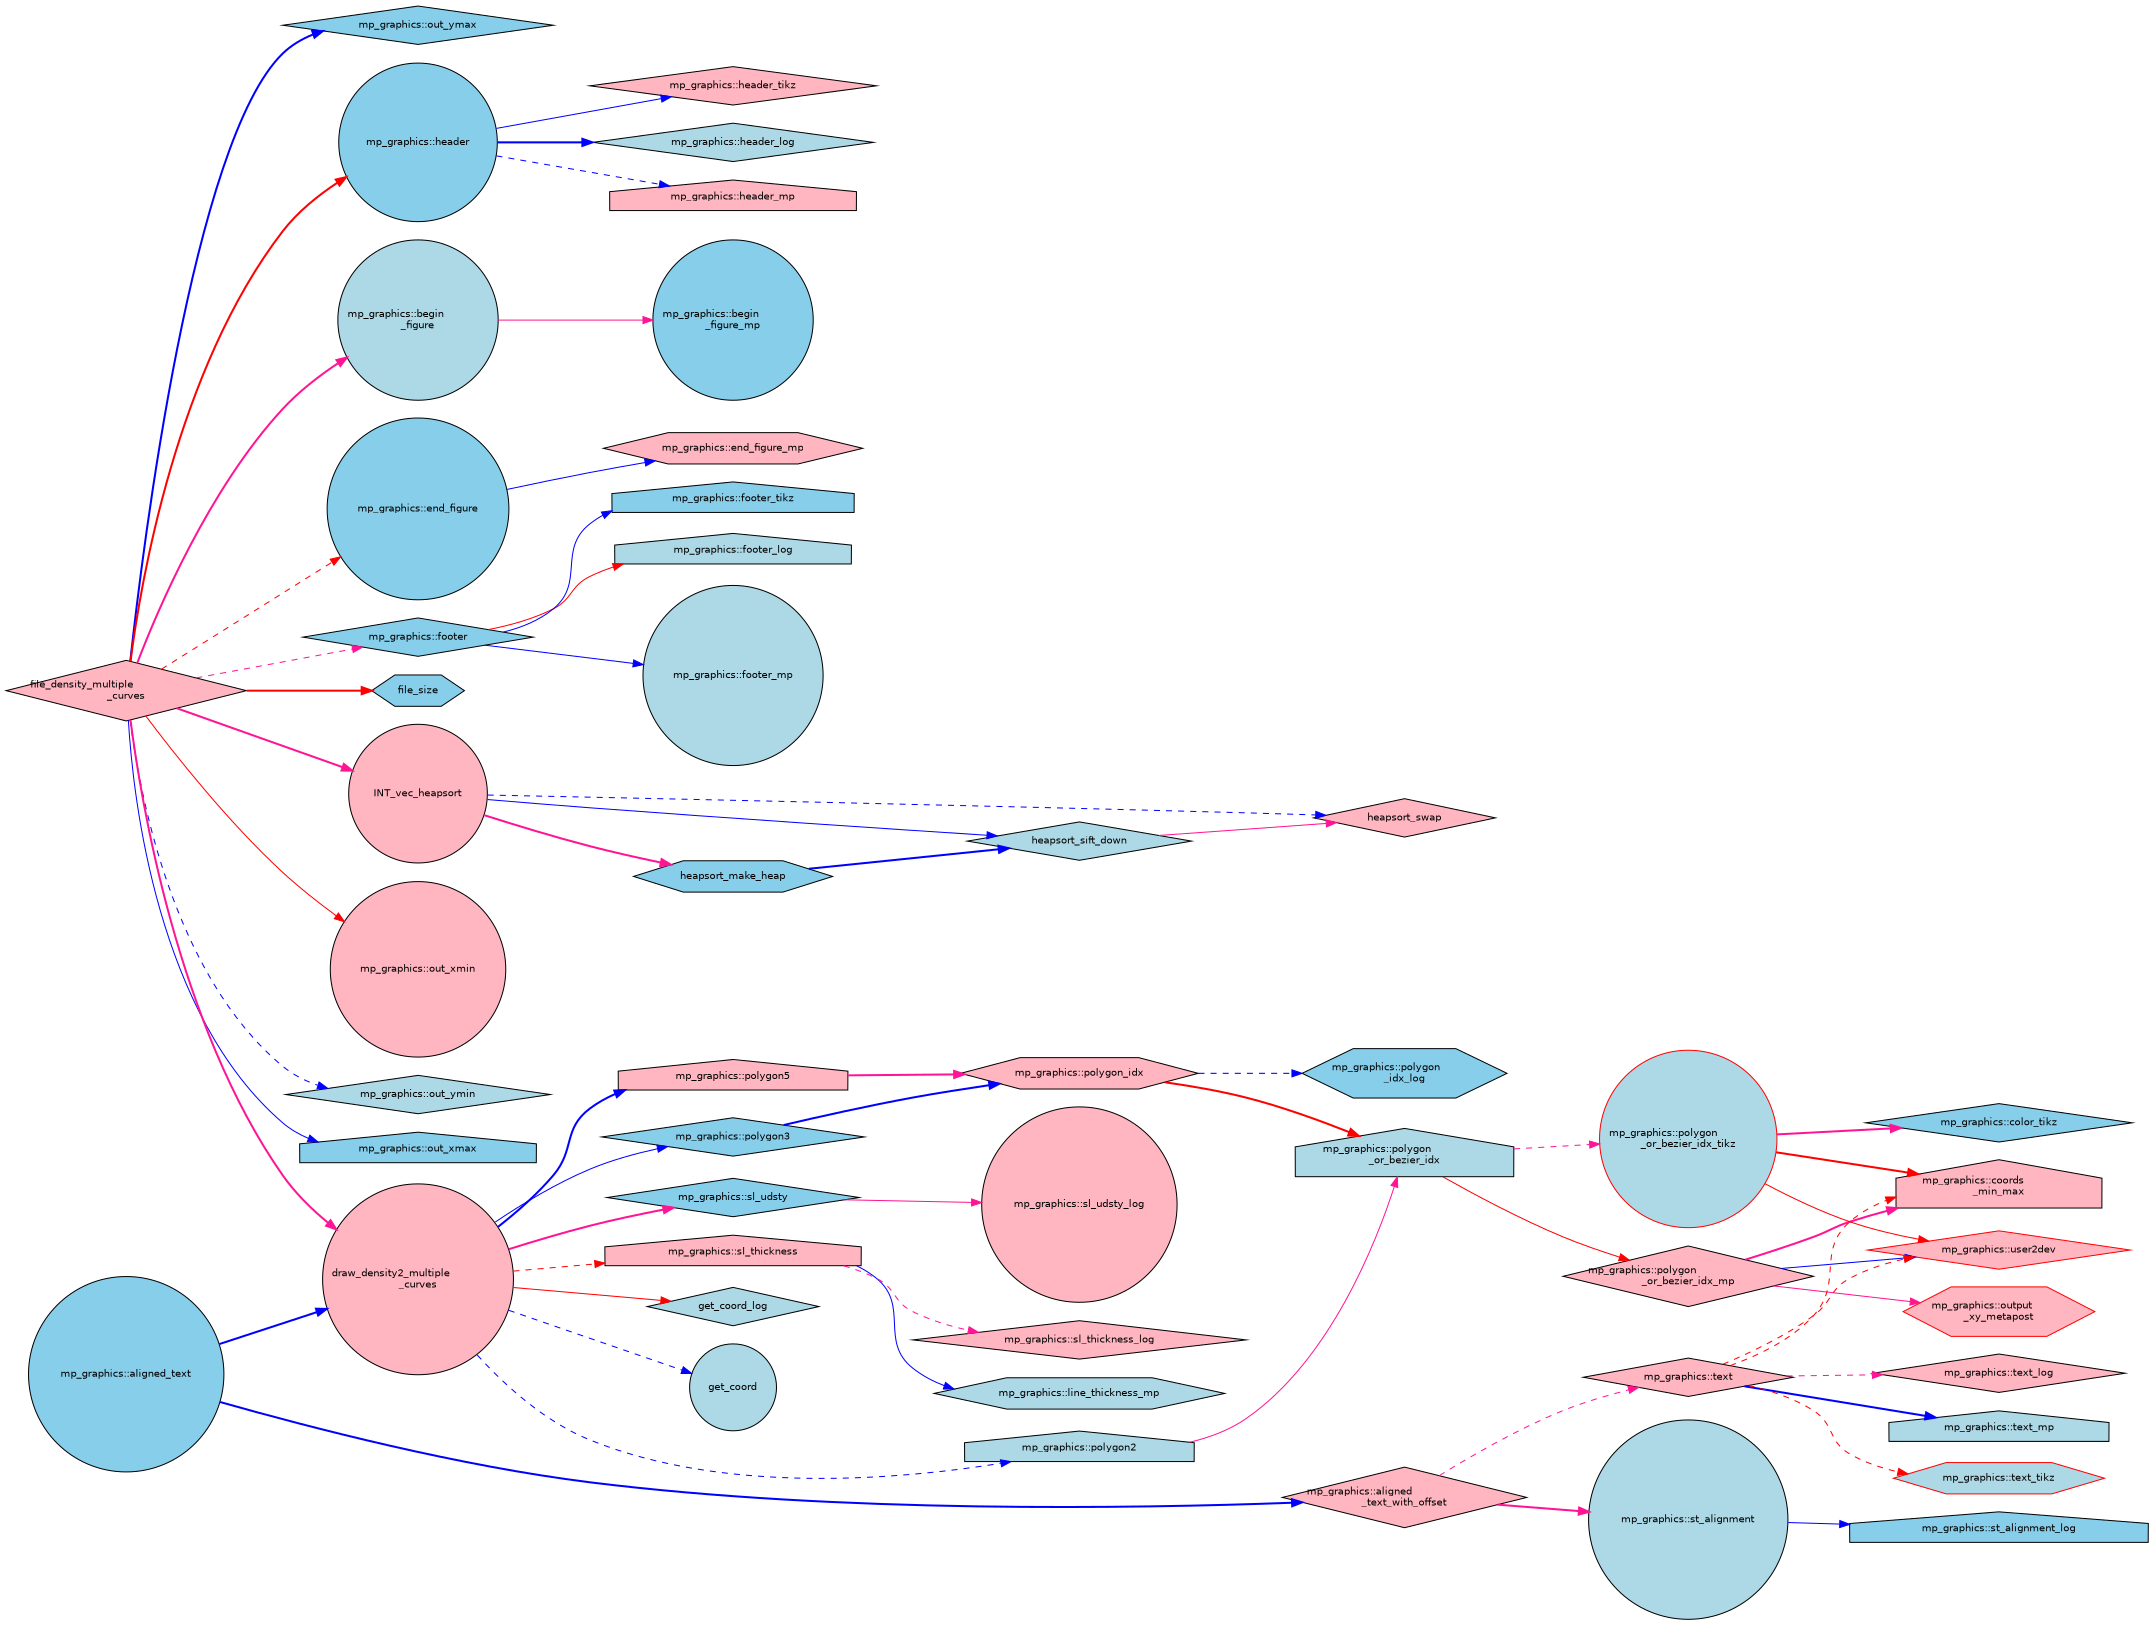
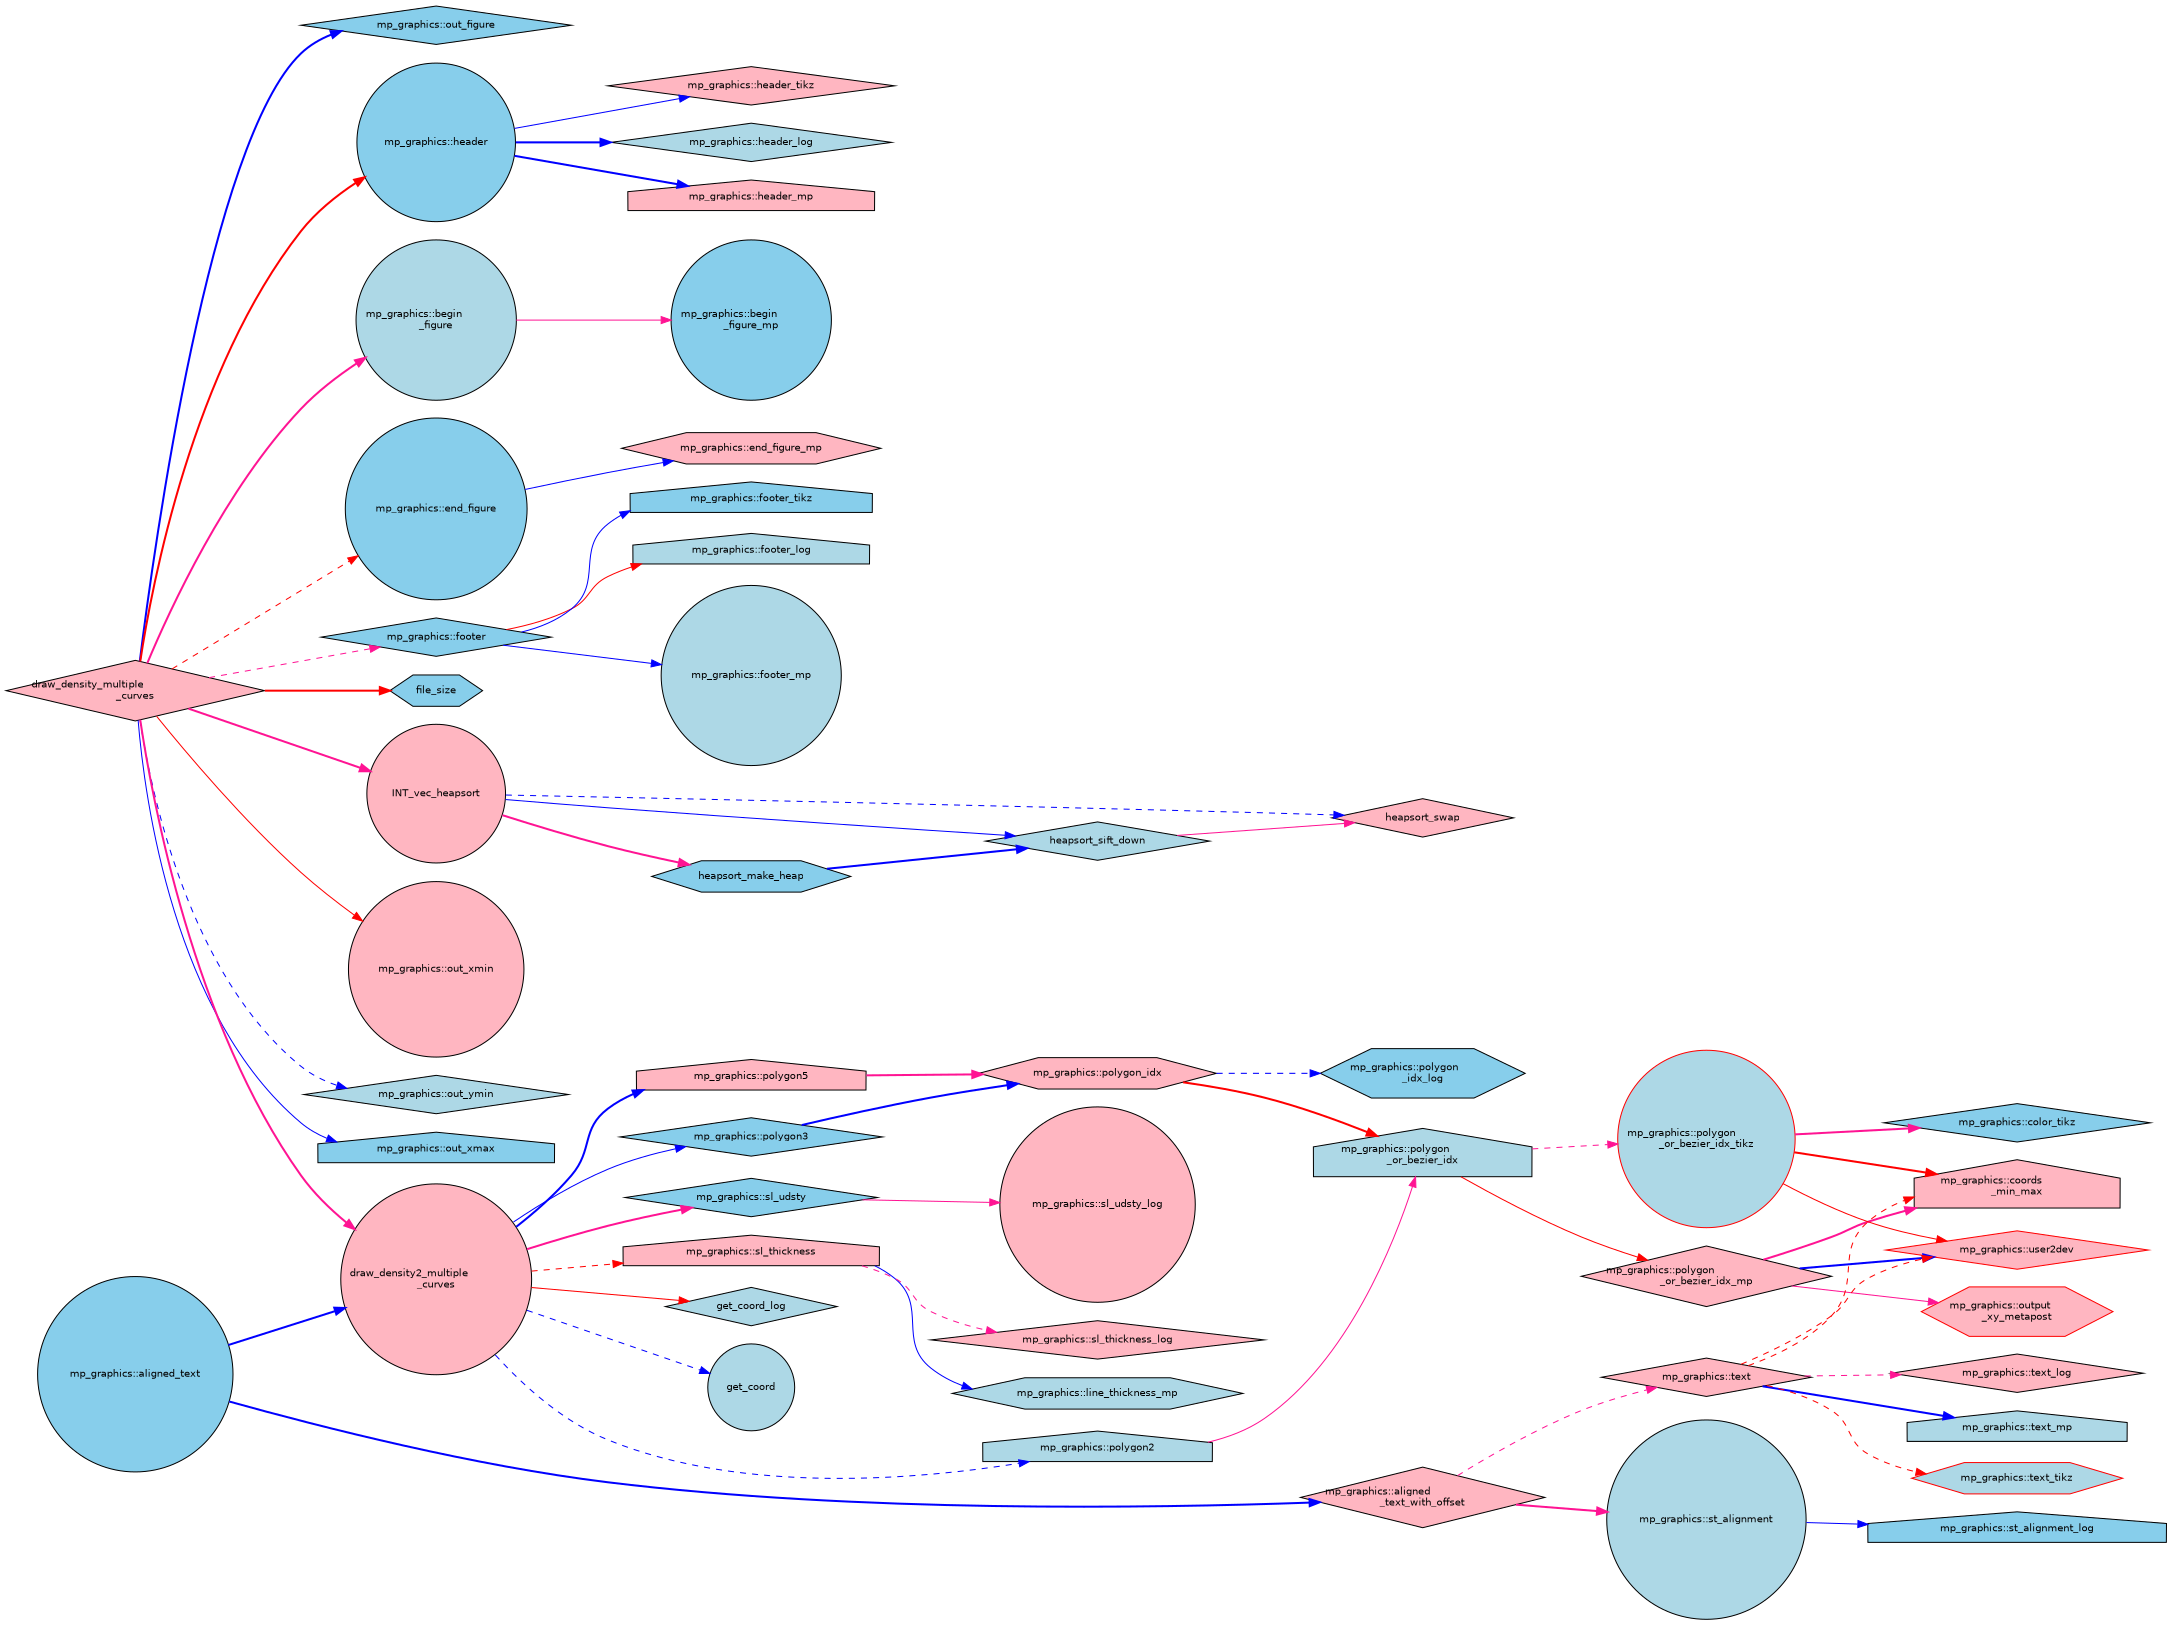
node "mp_graphics::out_ymax": label "mp_graphics::out_ymax" -> "mp_graphics::out_figure"
edge "mp_graphics::header" -> "mp_graphics::header_mp": style dashed -> bold
node "file_density_multiple _curves": label "file_density_multiple _curves" -> "draw_density_multiple _curves"
edge "mp_graphics::polygon _or_bezier_idx_mp" -> "mp_graphics::user2dev": style solid -> bold
